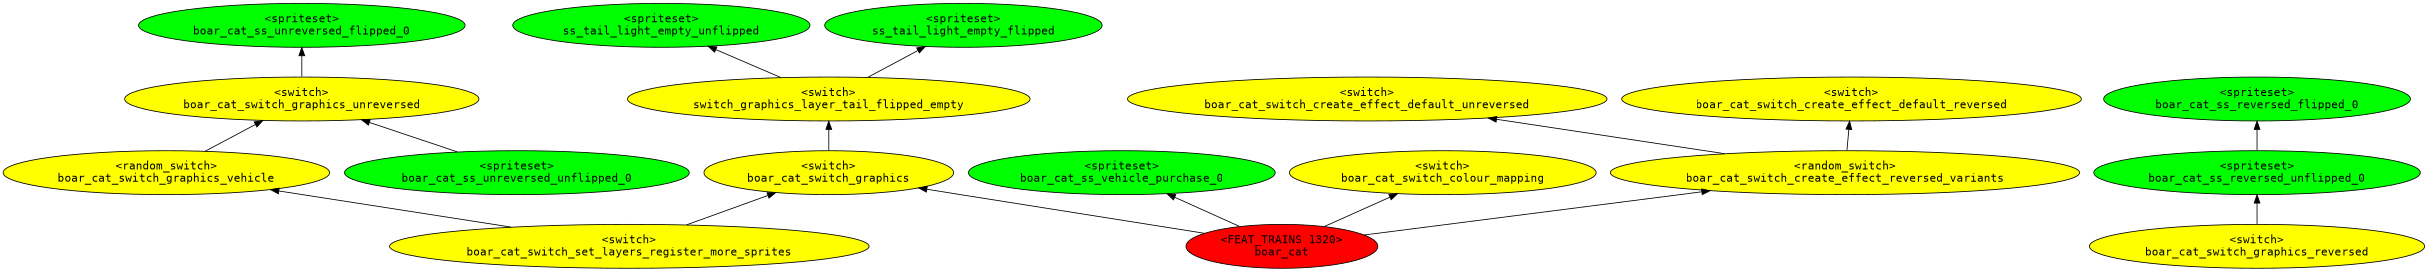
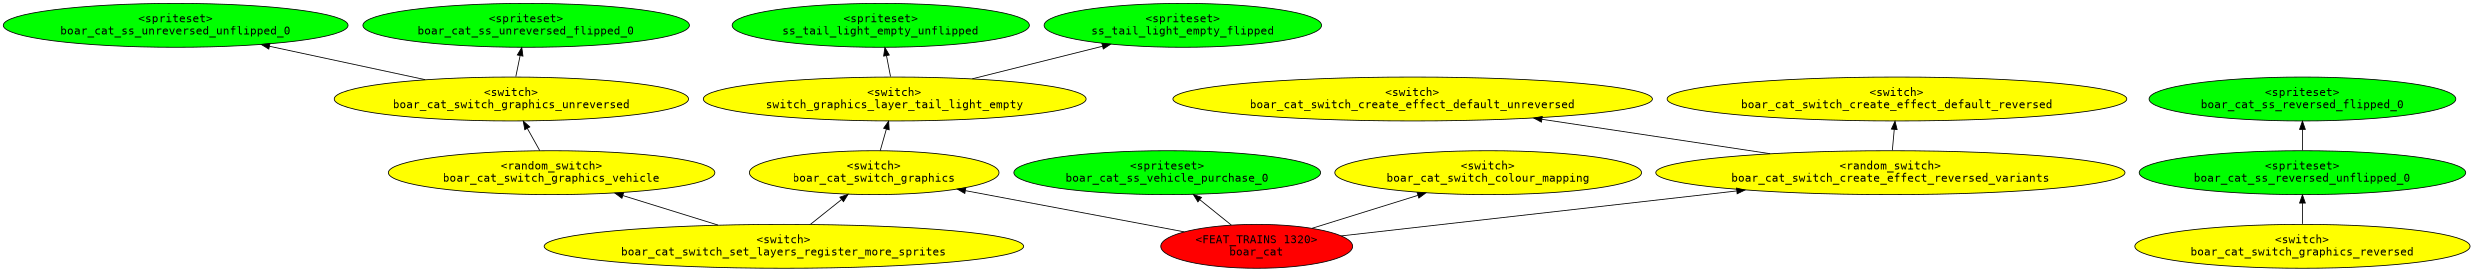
node "<switch> switch_graphics_layer_tail_flipped_empty": label "<switch> switch_graphics_layer_tail_flipped_empty" -> "<switch> switch_graphics_layer_tail_light_empty"
edge "<spriteset> boar_cat_ss_unreversed_unflipped_0" -> "<switch> boar_cat_switch_graphics_unreversed": reversed
